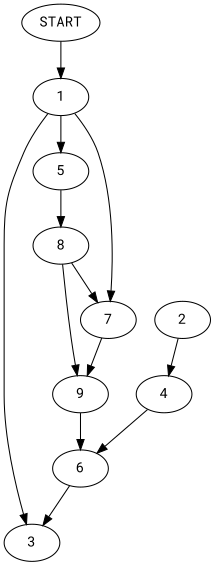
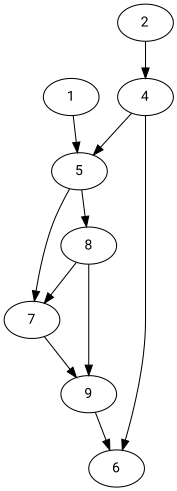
node "START": removed
edge "4" -> "5": added
edge "1" -> "7": now "5" -> "7"
node "3": removed
